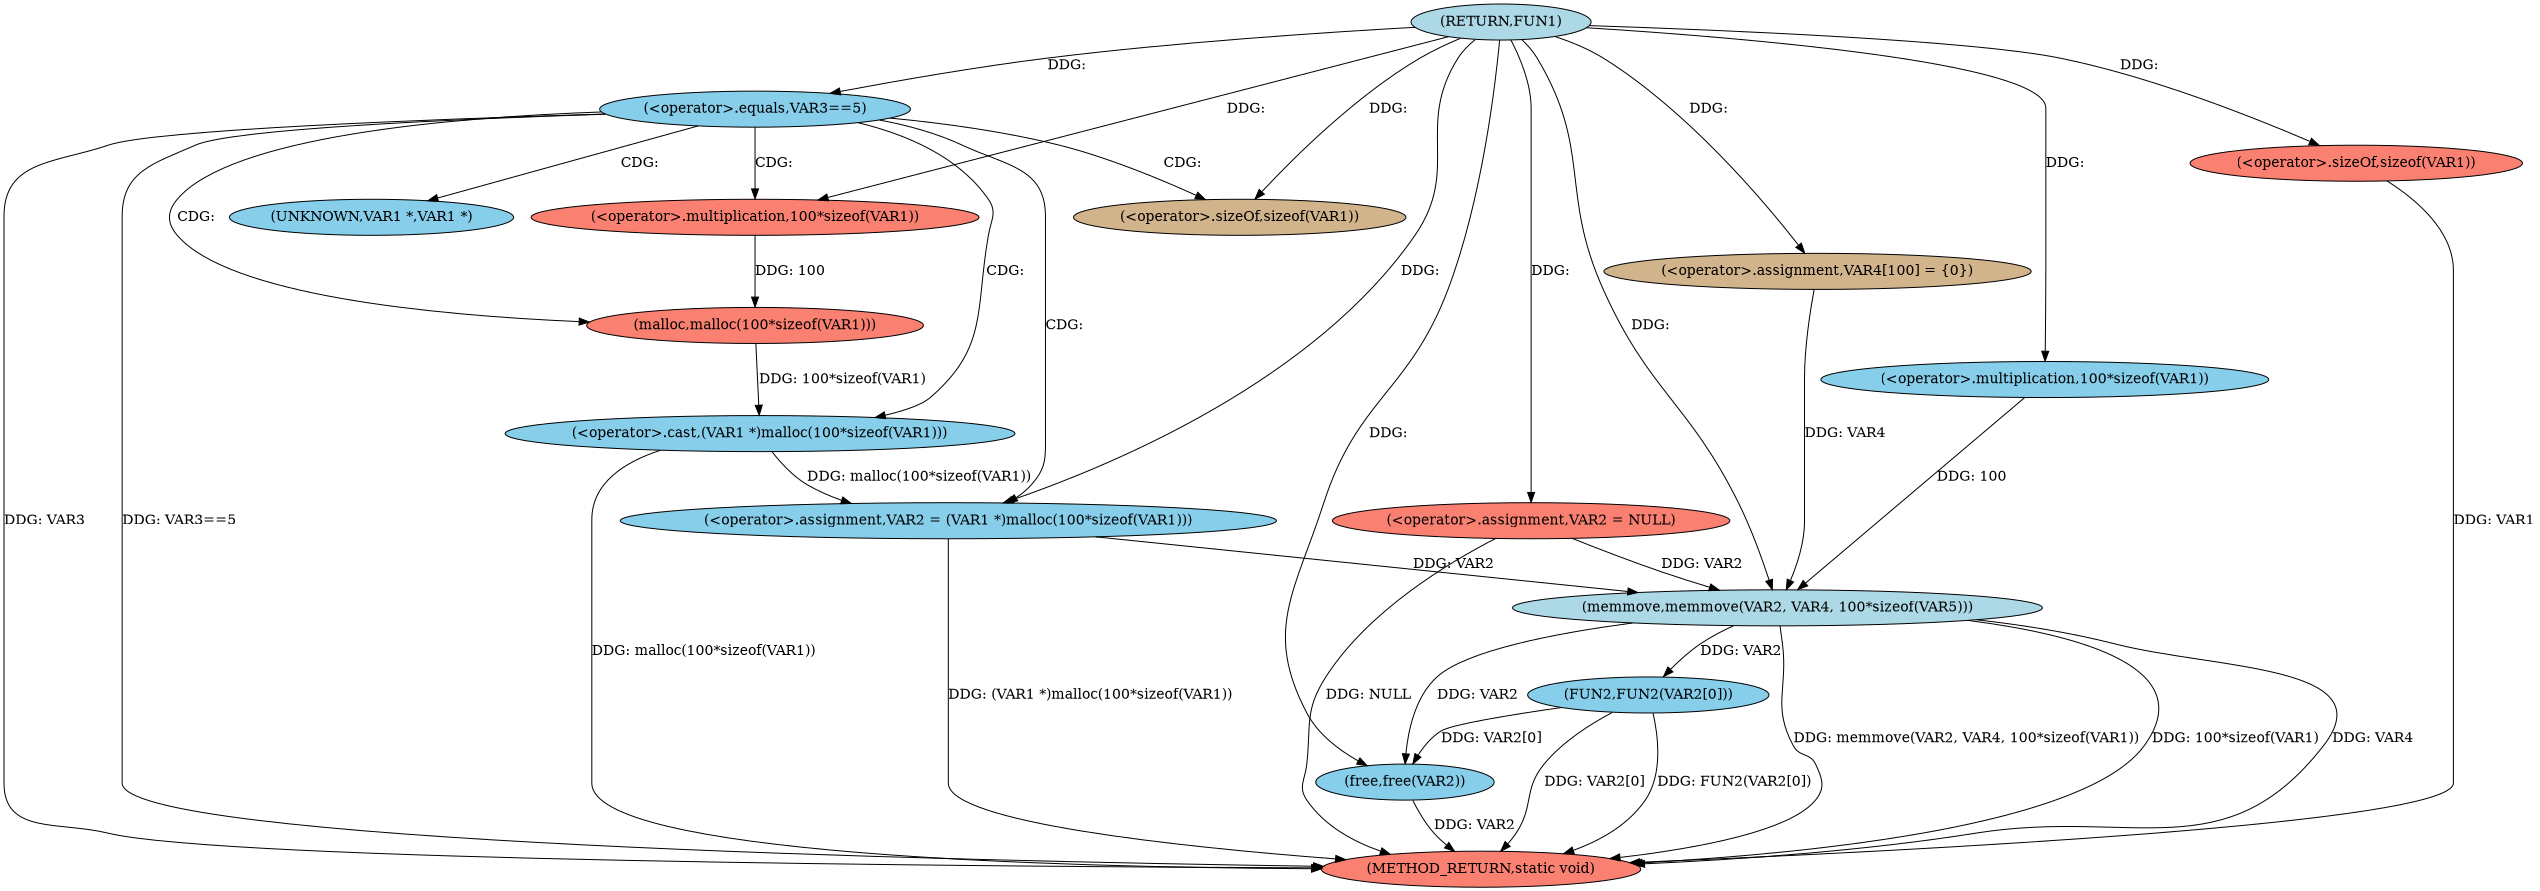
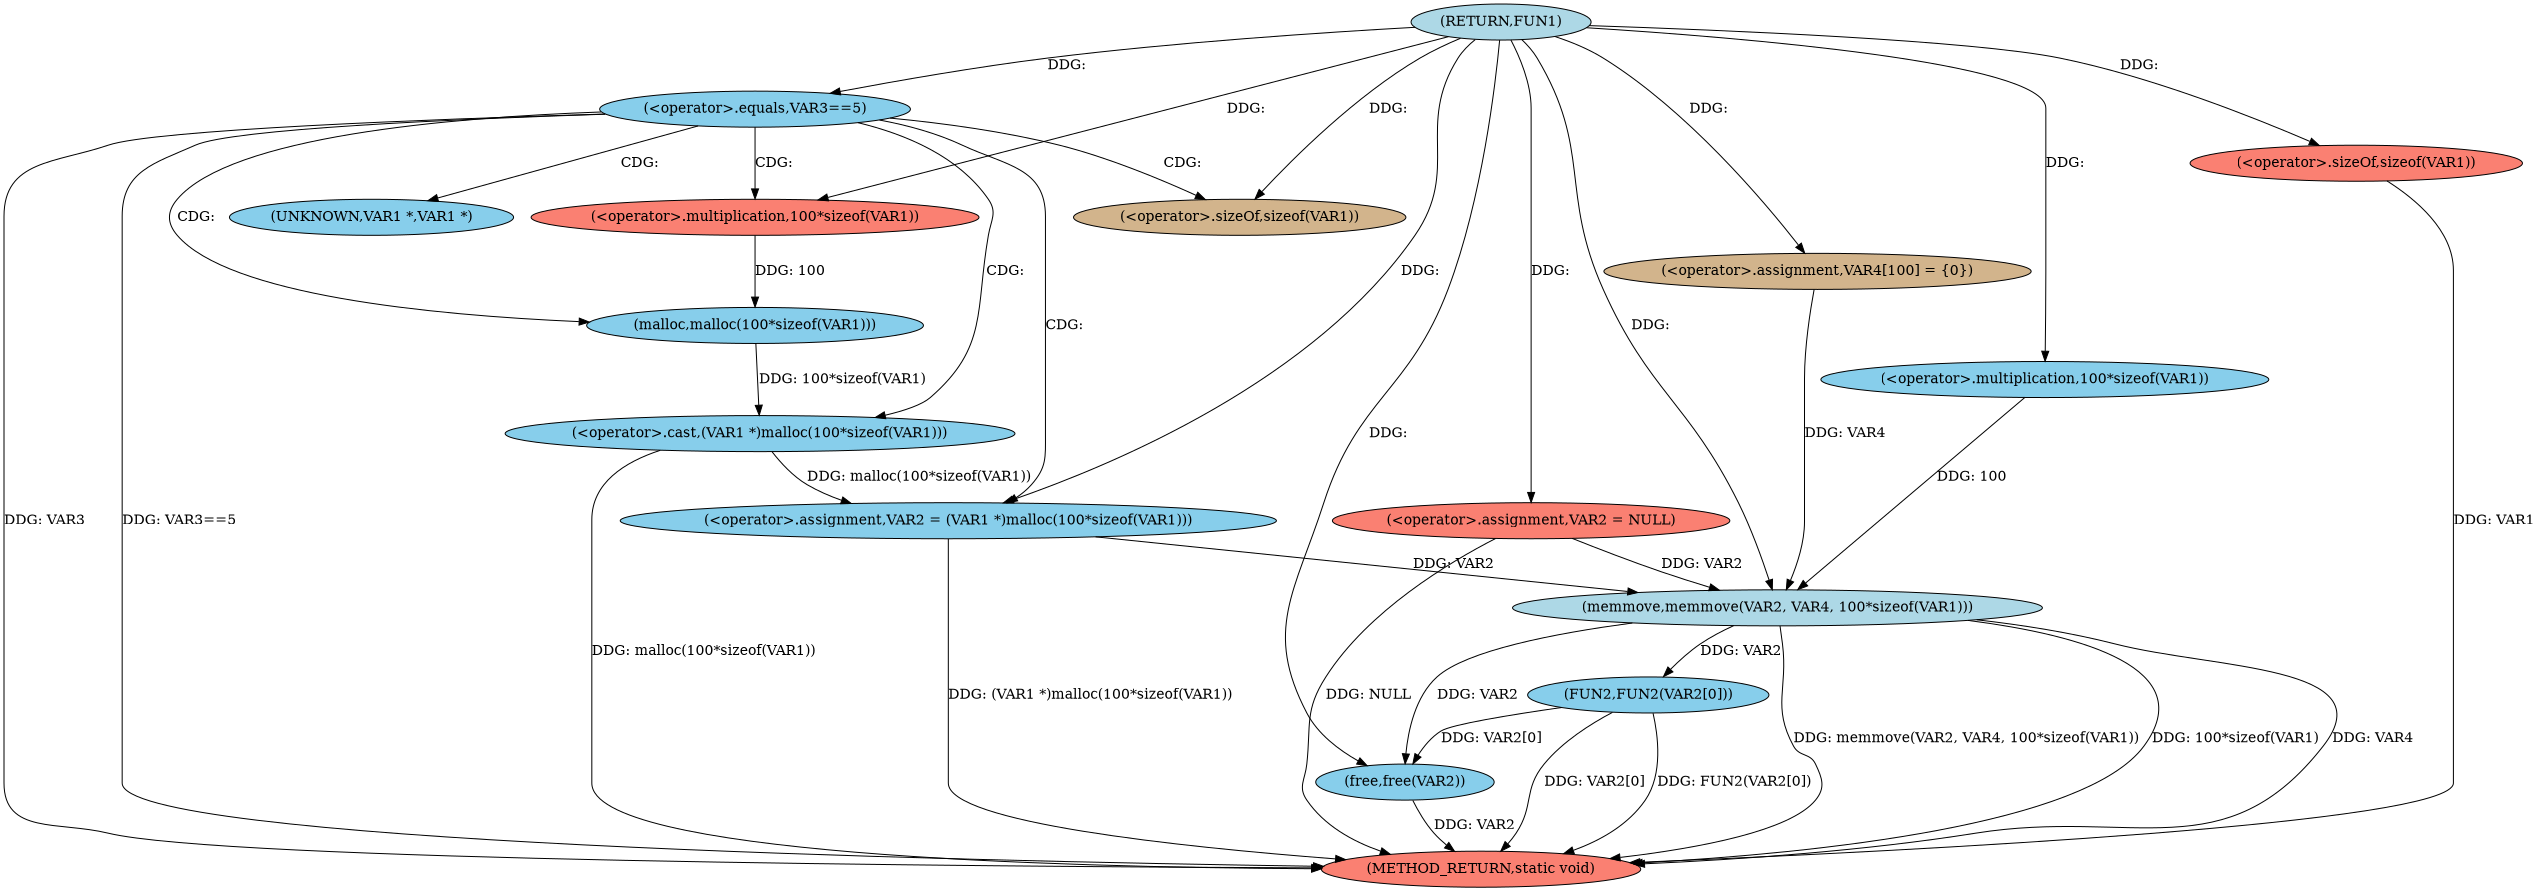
node "(malloc,malloc(100*sizeof(VAR1)))": fillcolor salmon -> skyblue
node "(memmove,memmove(VAR2, VAR4, 100*sizeof(VAR5)))": label "(memmove,memmove(VAR2, VAR4, 100*sizeof(VAR5)))" -> "(memmove,memmove(VAR2, VAR4, 100*sizeof(VAR1)))"
